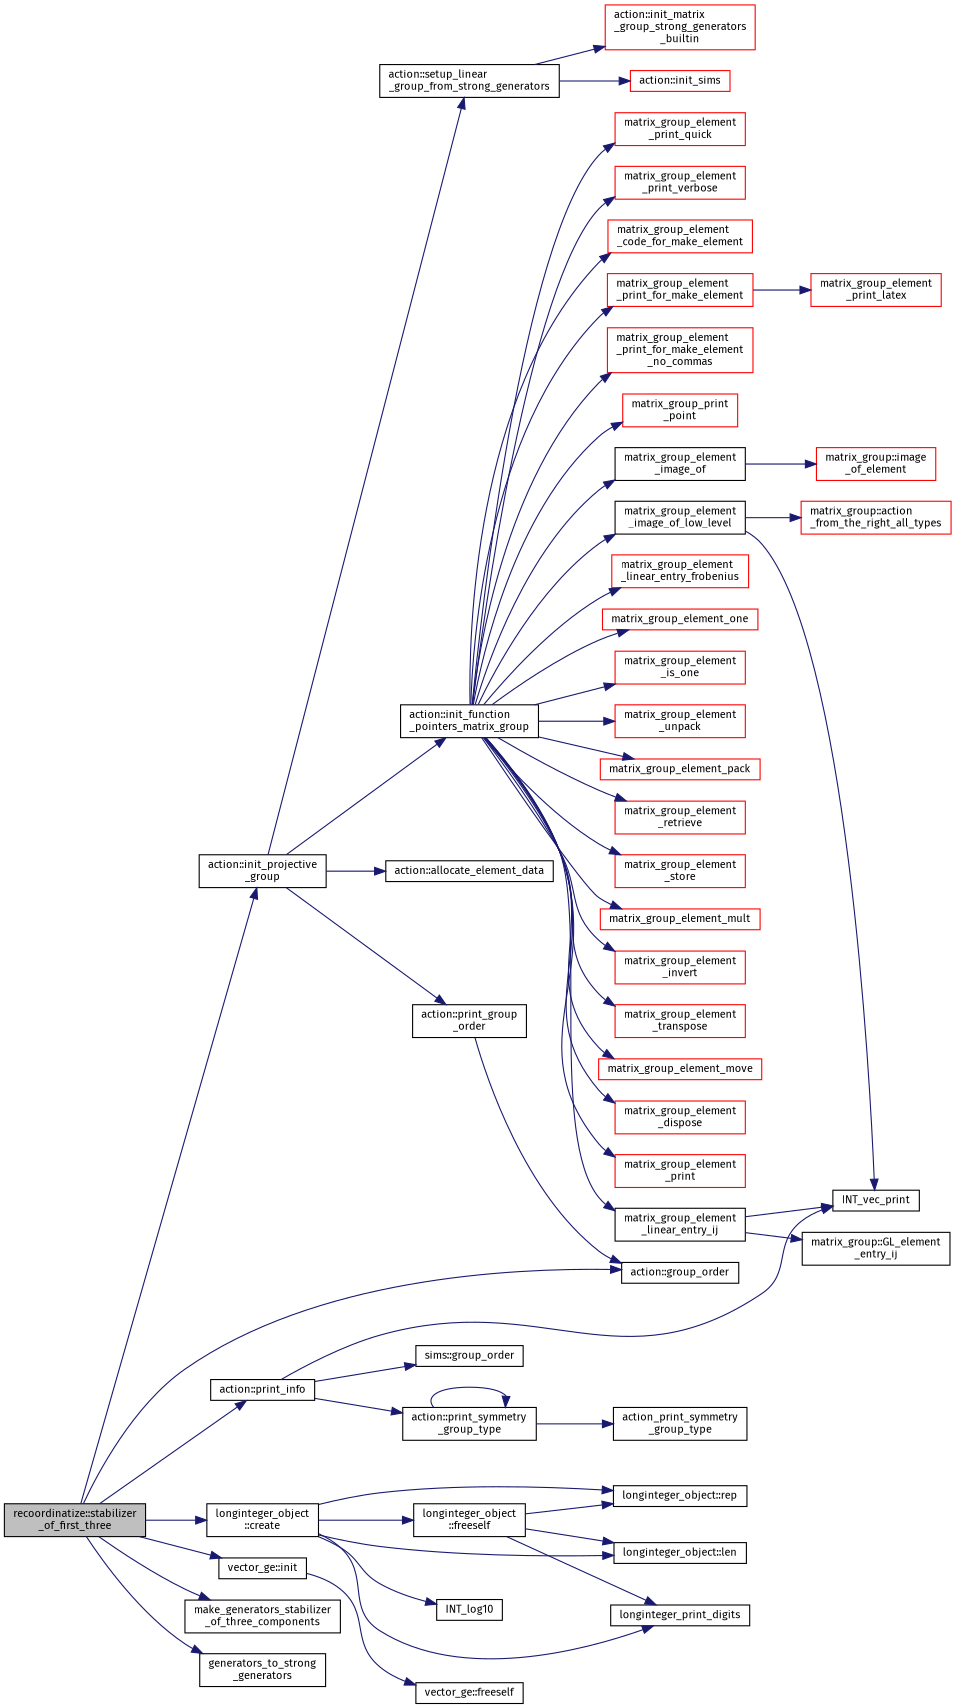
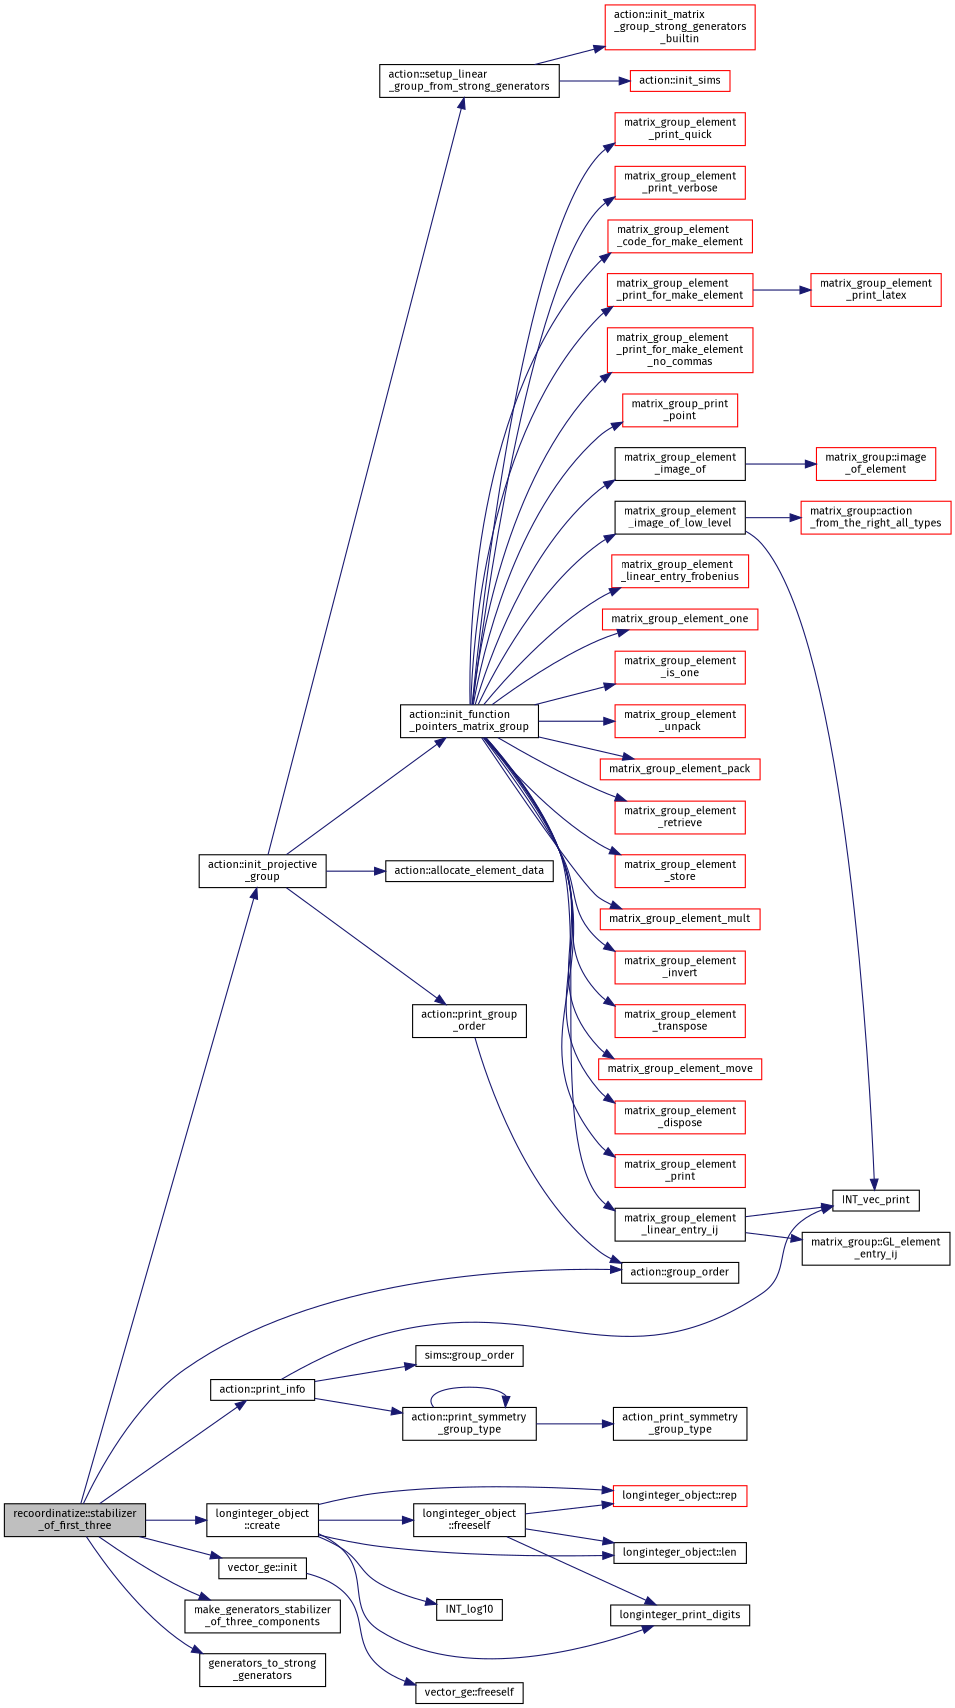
node "longinteger_object::rep": color black -> red
